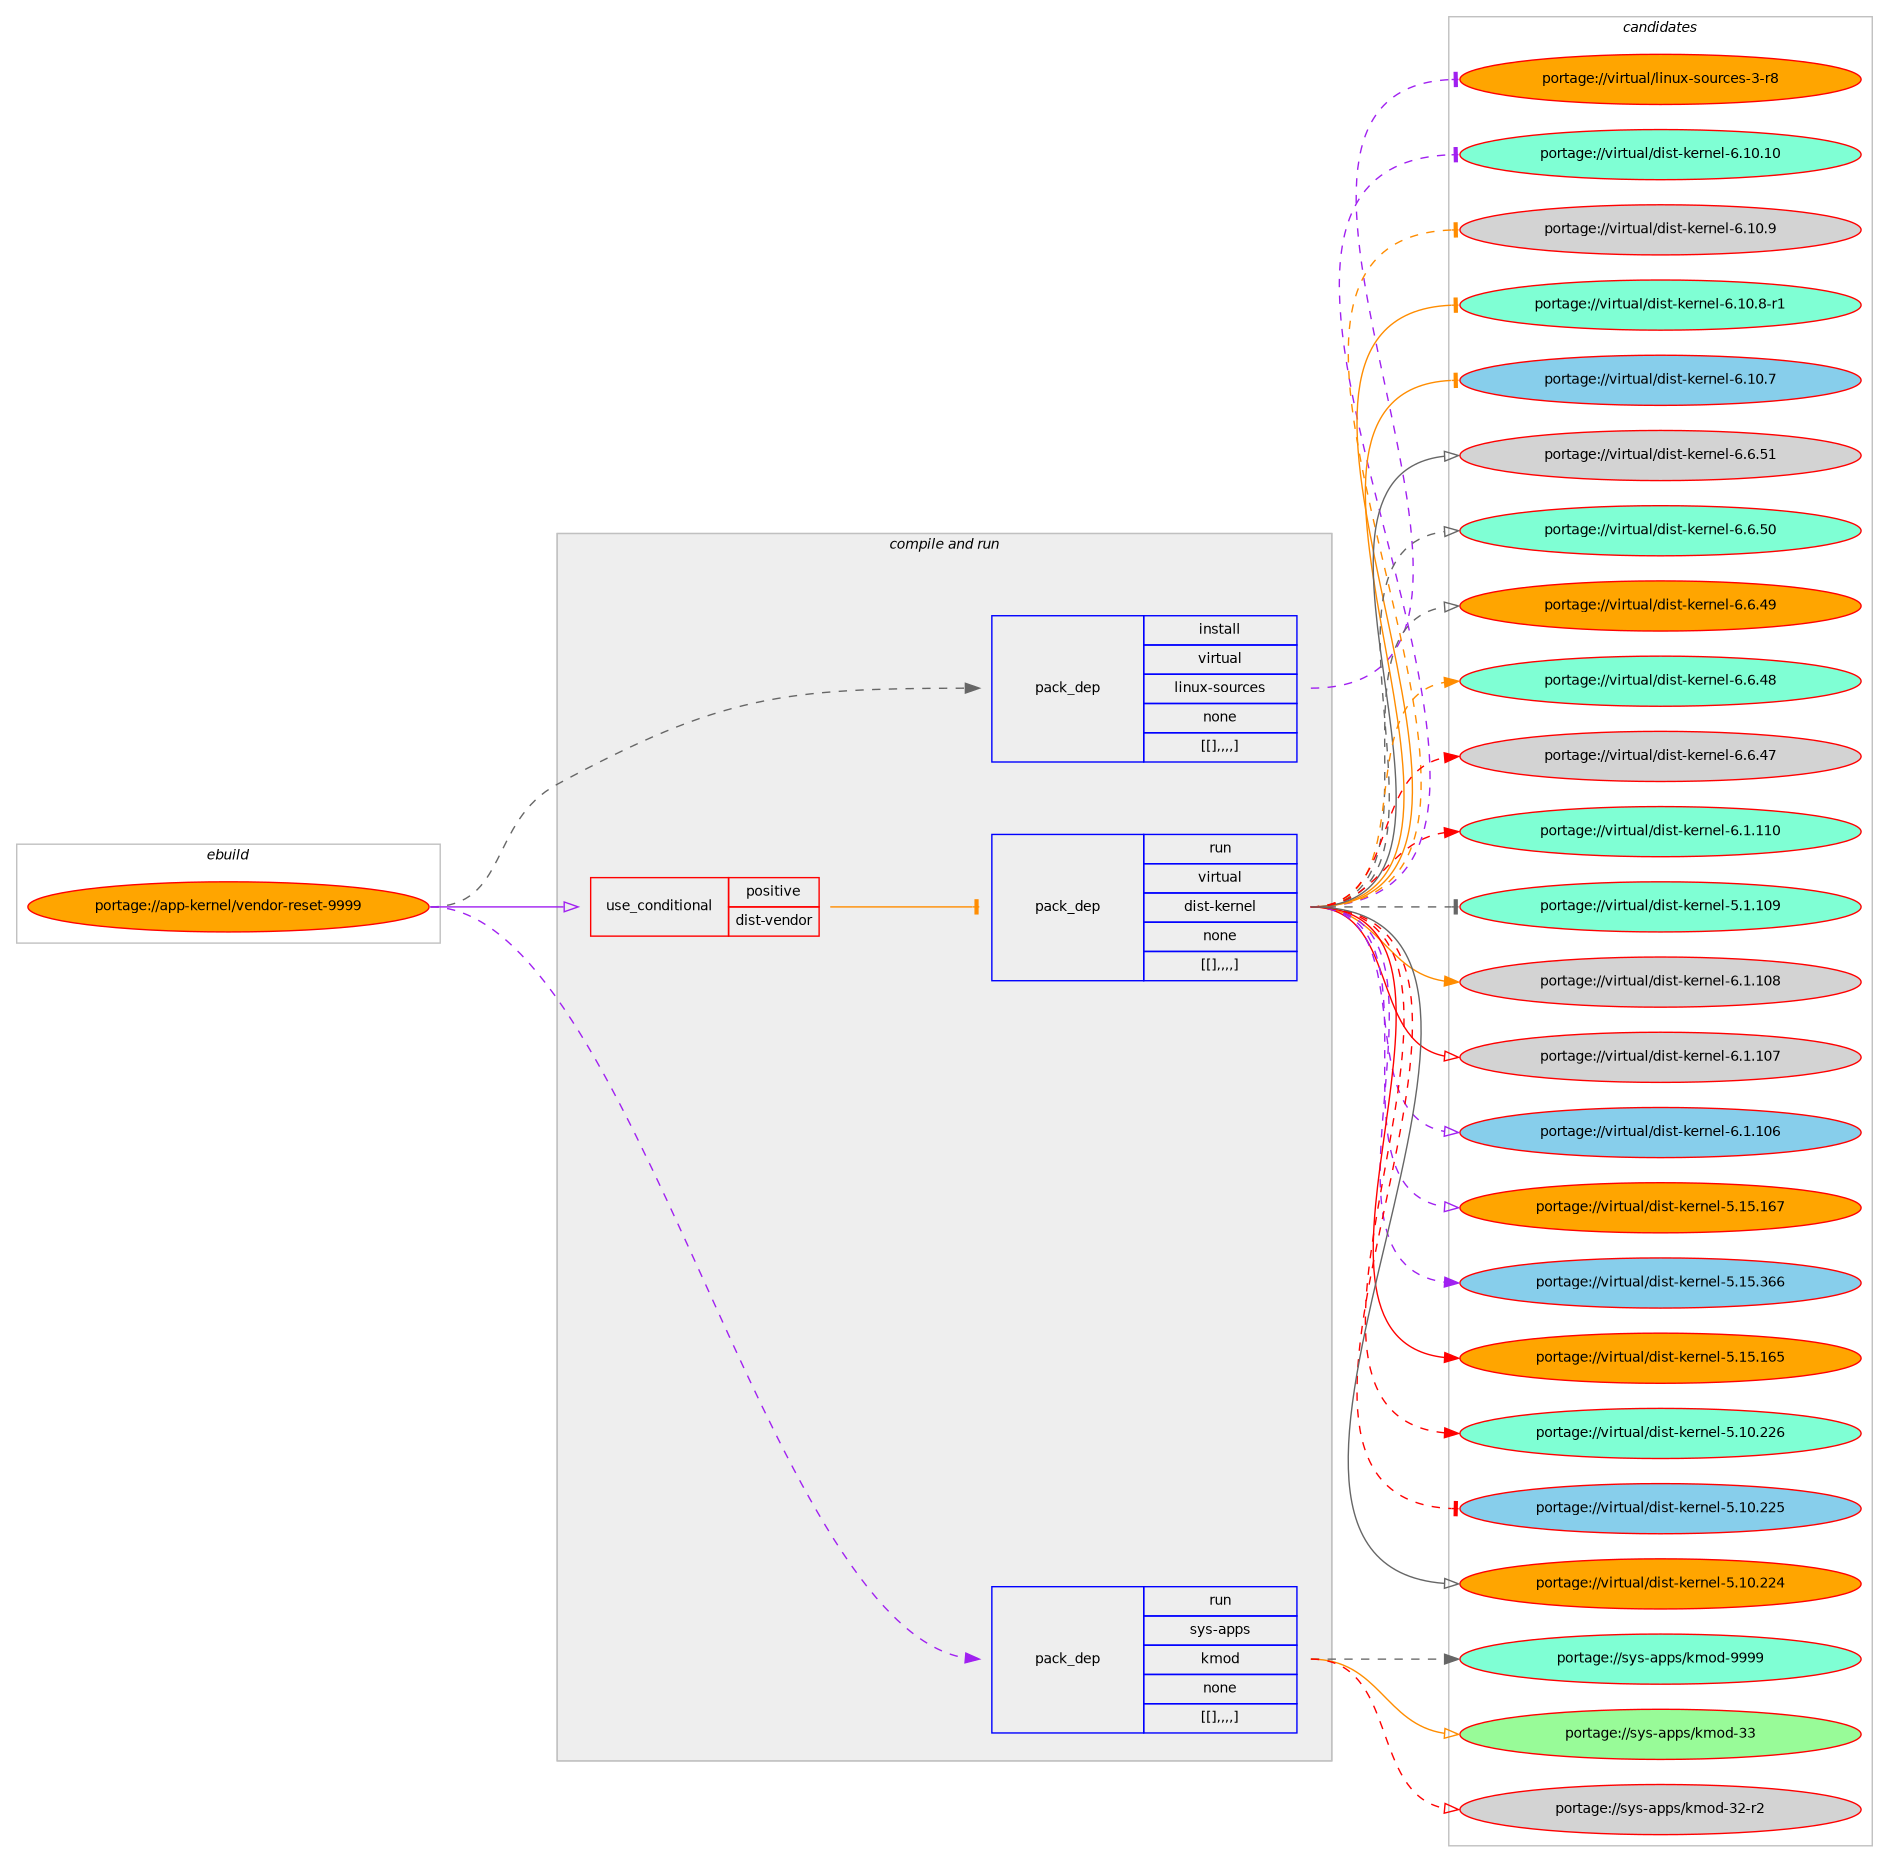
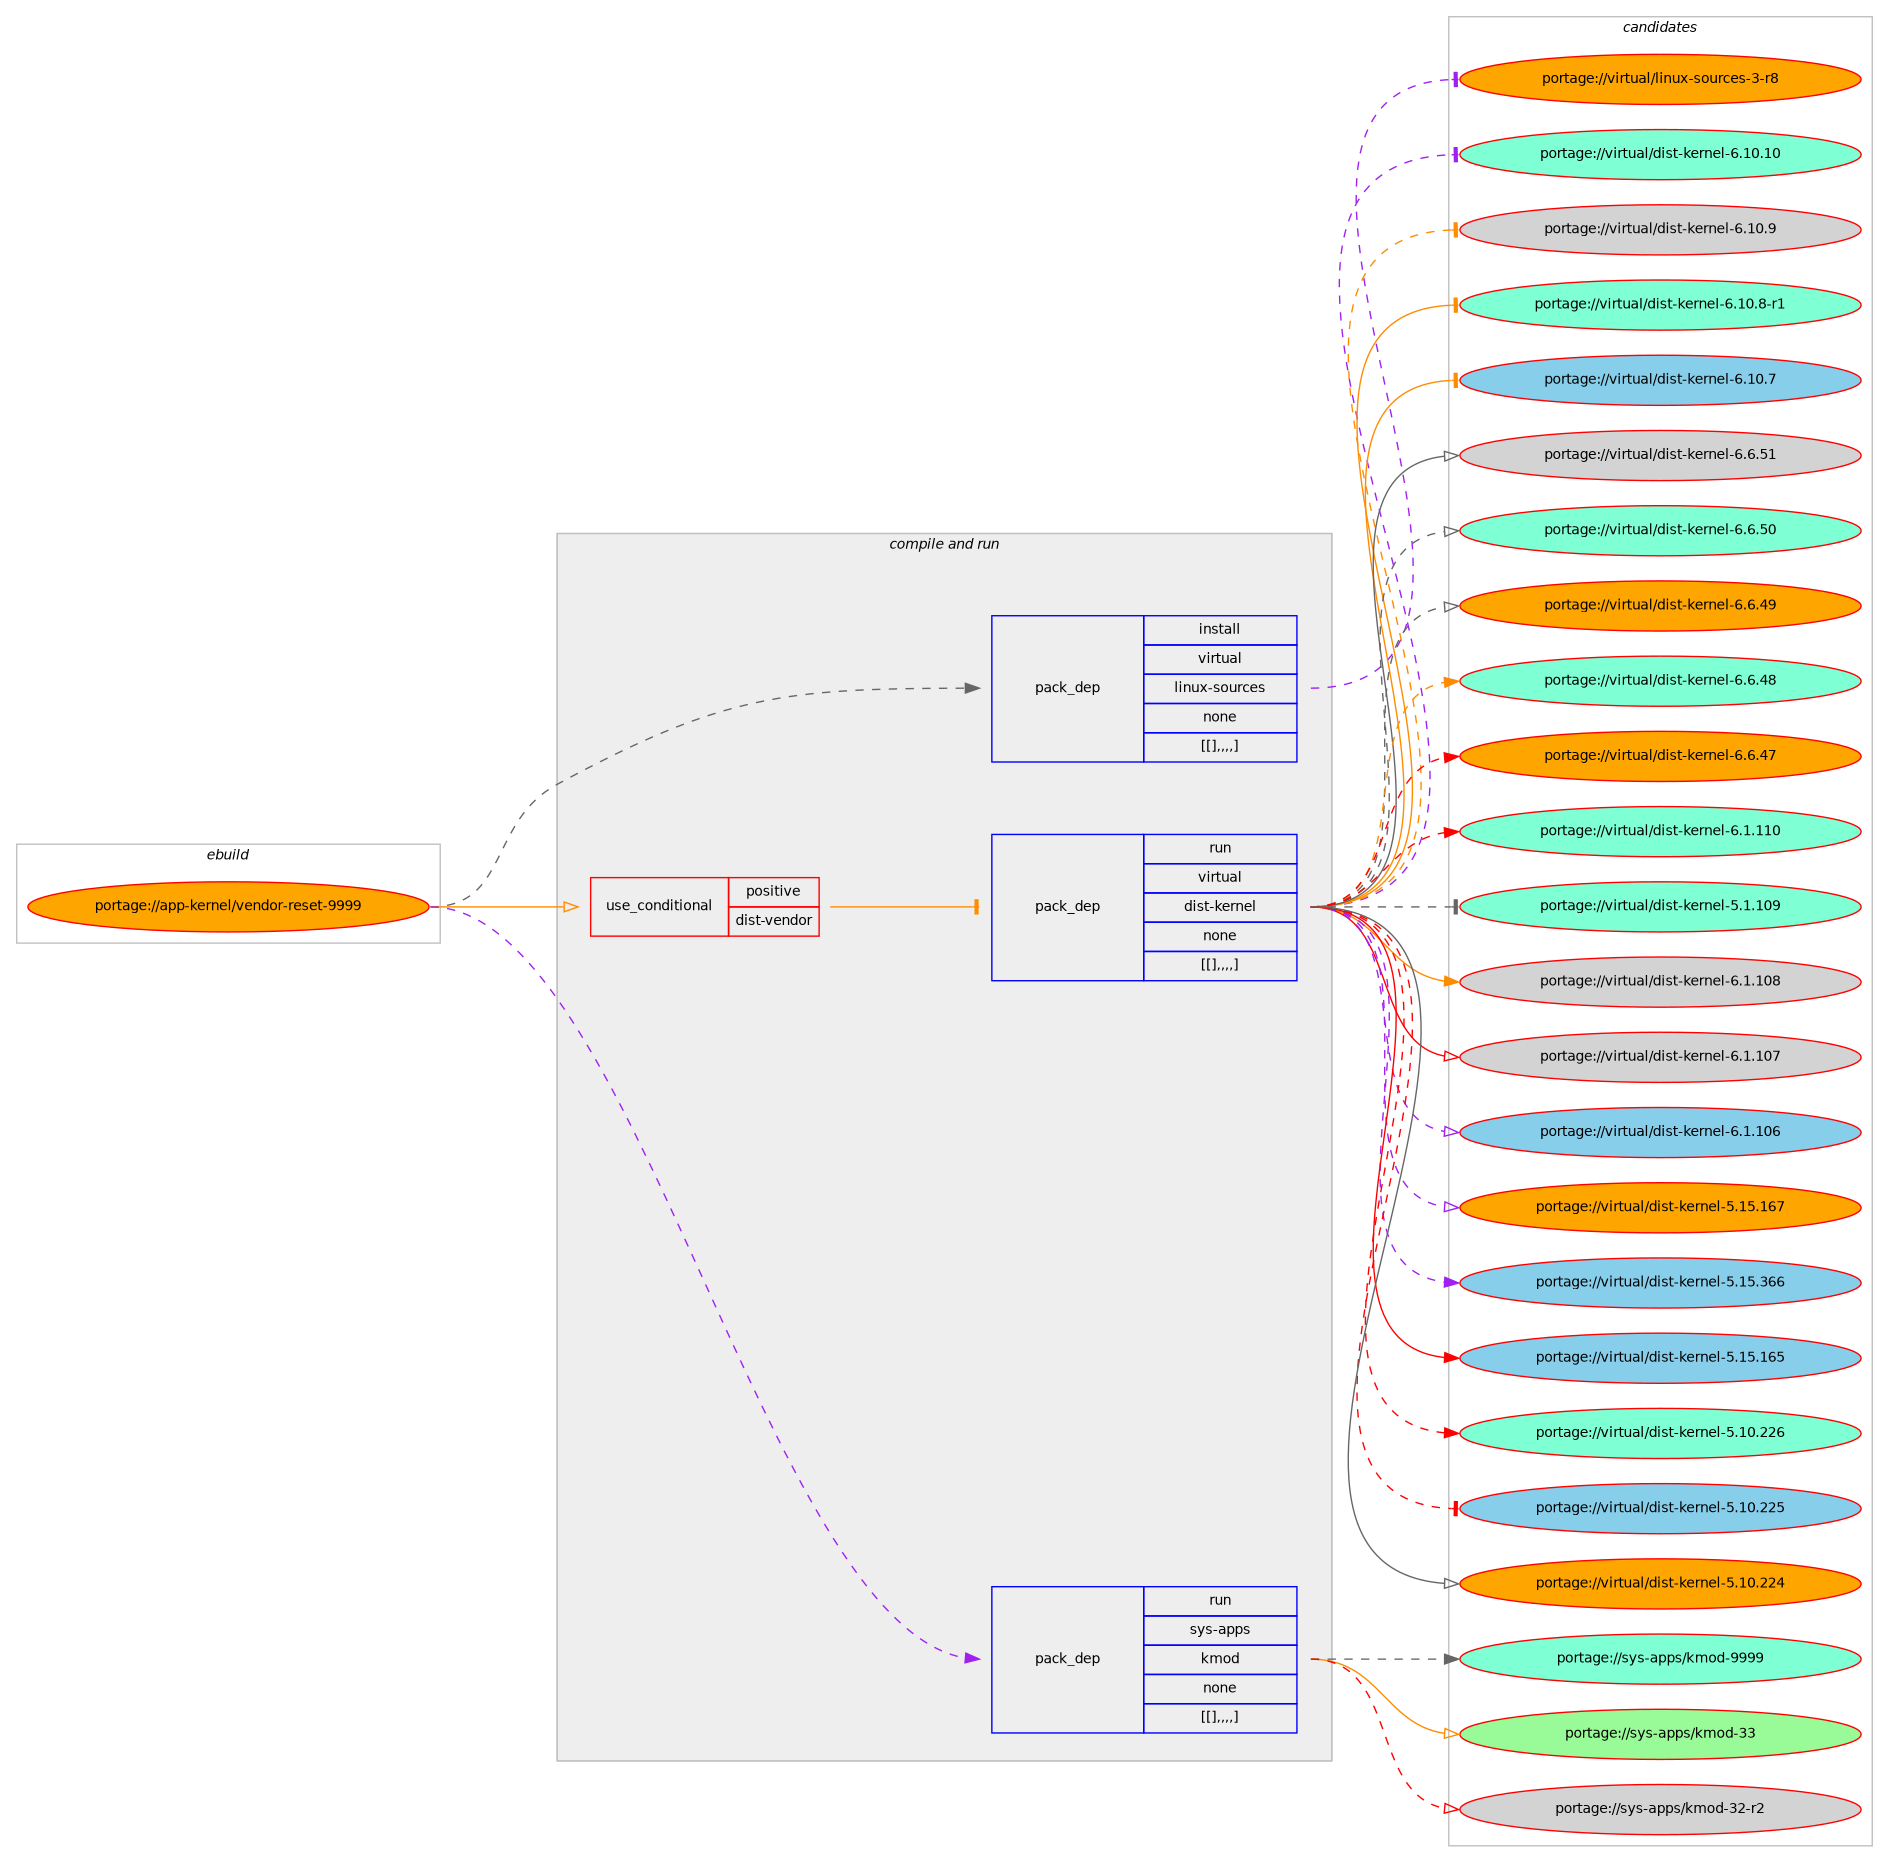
node "portage://virtual/dist-kernel-6.6.47": fillcolor lightgrey -> orange
edge "portage://app-kernel/vendor-reset-9999" -> "use_conditional": color purple -> darkorange
node "portage://virtual/dist-kernel-5.15.165": fillcolor orange -> skyblue
